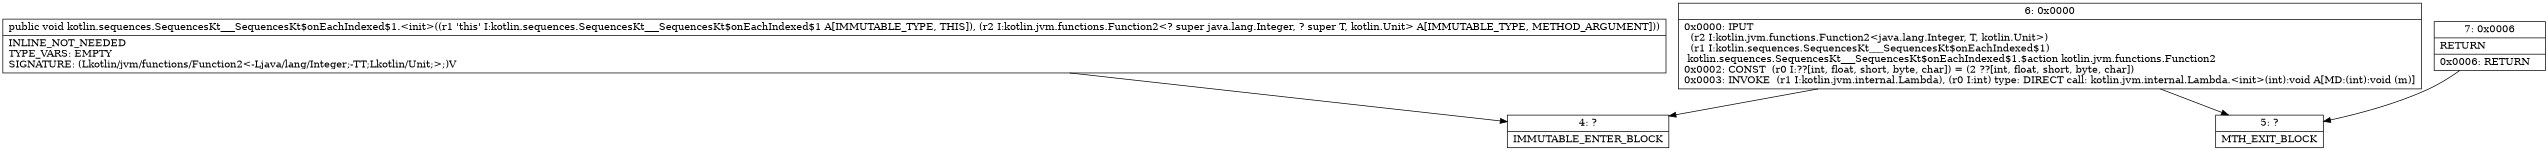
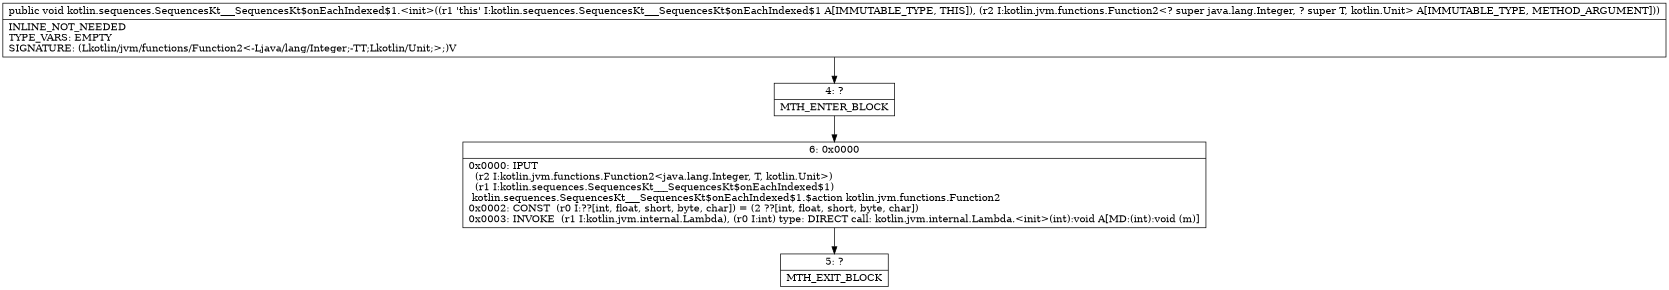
node "7: 0x0006": removed
edge "6: 0x0000" -> "4: ?": reversed
node "4: ?": text "IMMUTABLE_ENTER_BLOCK" -> "MTH_ENTER_BLOCK"
